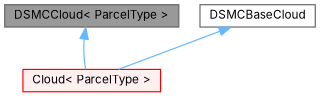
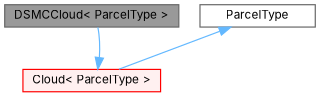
node "DSMCBaseCloud": label "DSMCBaseCloud" -> "ParcelType"
edge "Cloud< ParcelType >" -> "DSMCCloud< ParcelType >": reversed
